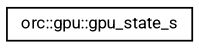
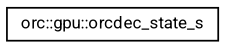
node "orc::gpu::gpu_state_s": label "orc::gpu::gpu_state_s" -> "orc::gpu::orcdec_state_s"
